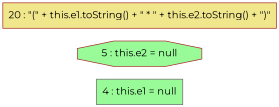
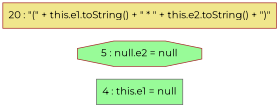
node "5 : this.e2 = null": label "5 : this.e2 = null" -> "5 : null.e2 = null"
